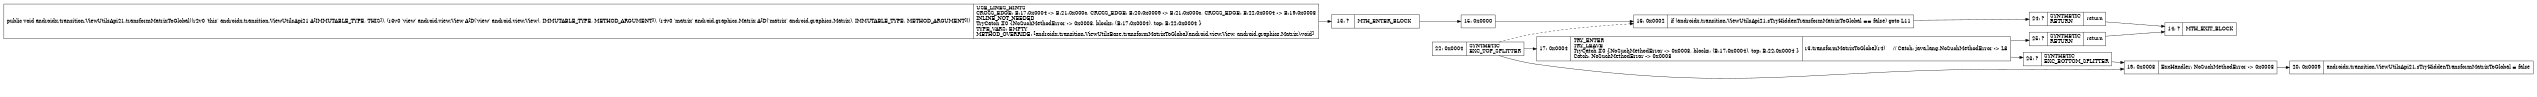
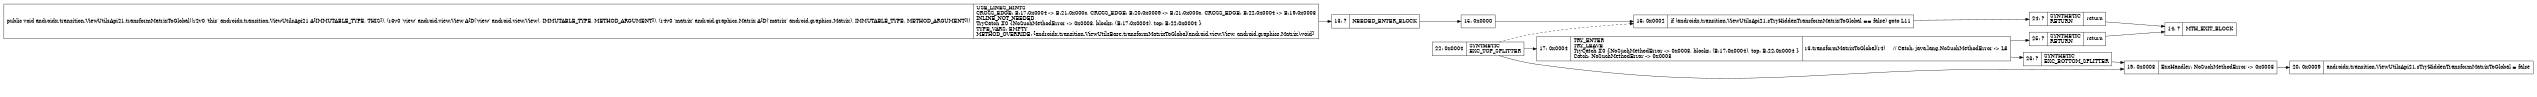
node "13: ?": text "MTH_ENTER_BLOCK" -> "NEEDED_ENTER_BLOCK"
